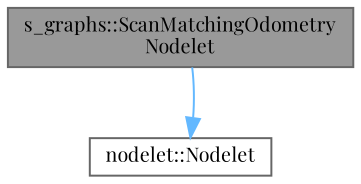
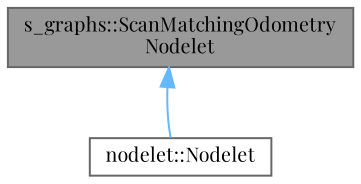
edge "s_graphs::ScanMatchingOdometry Nodelet" -> "nodelet::Nodelet": reversed
